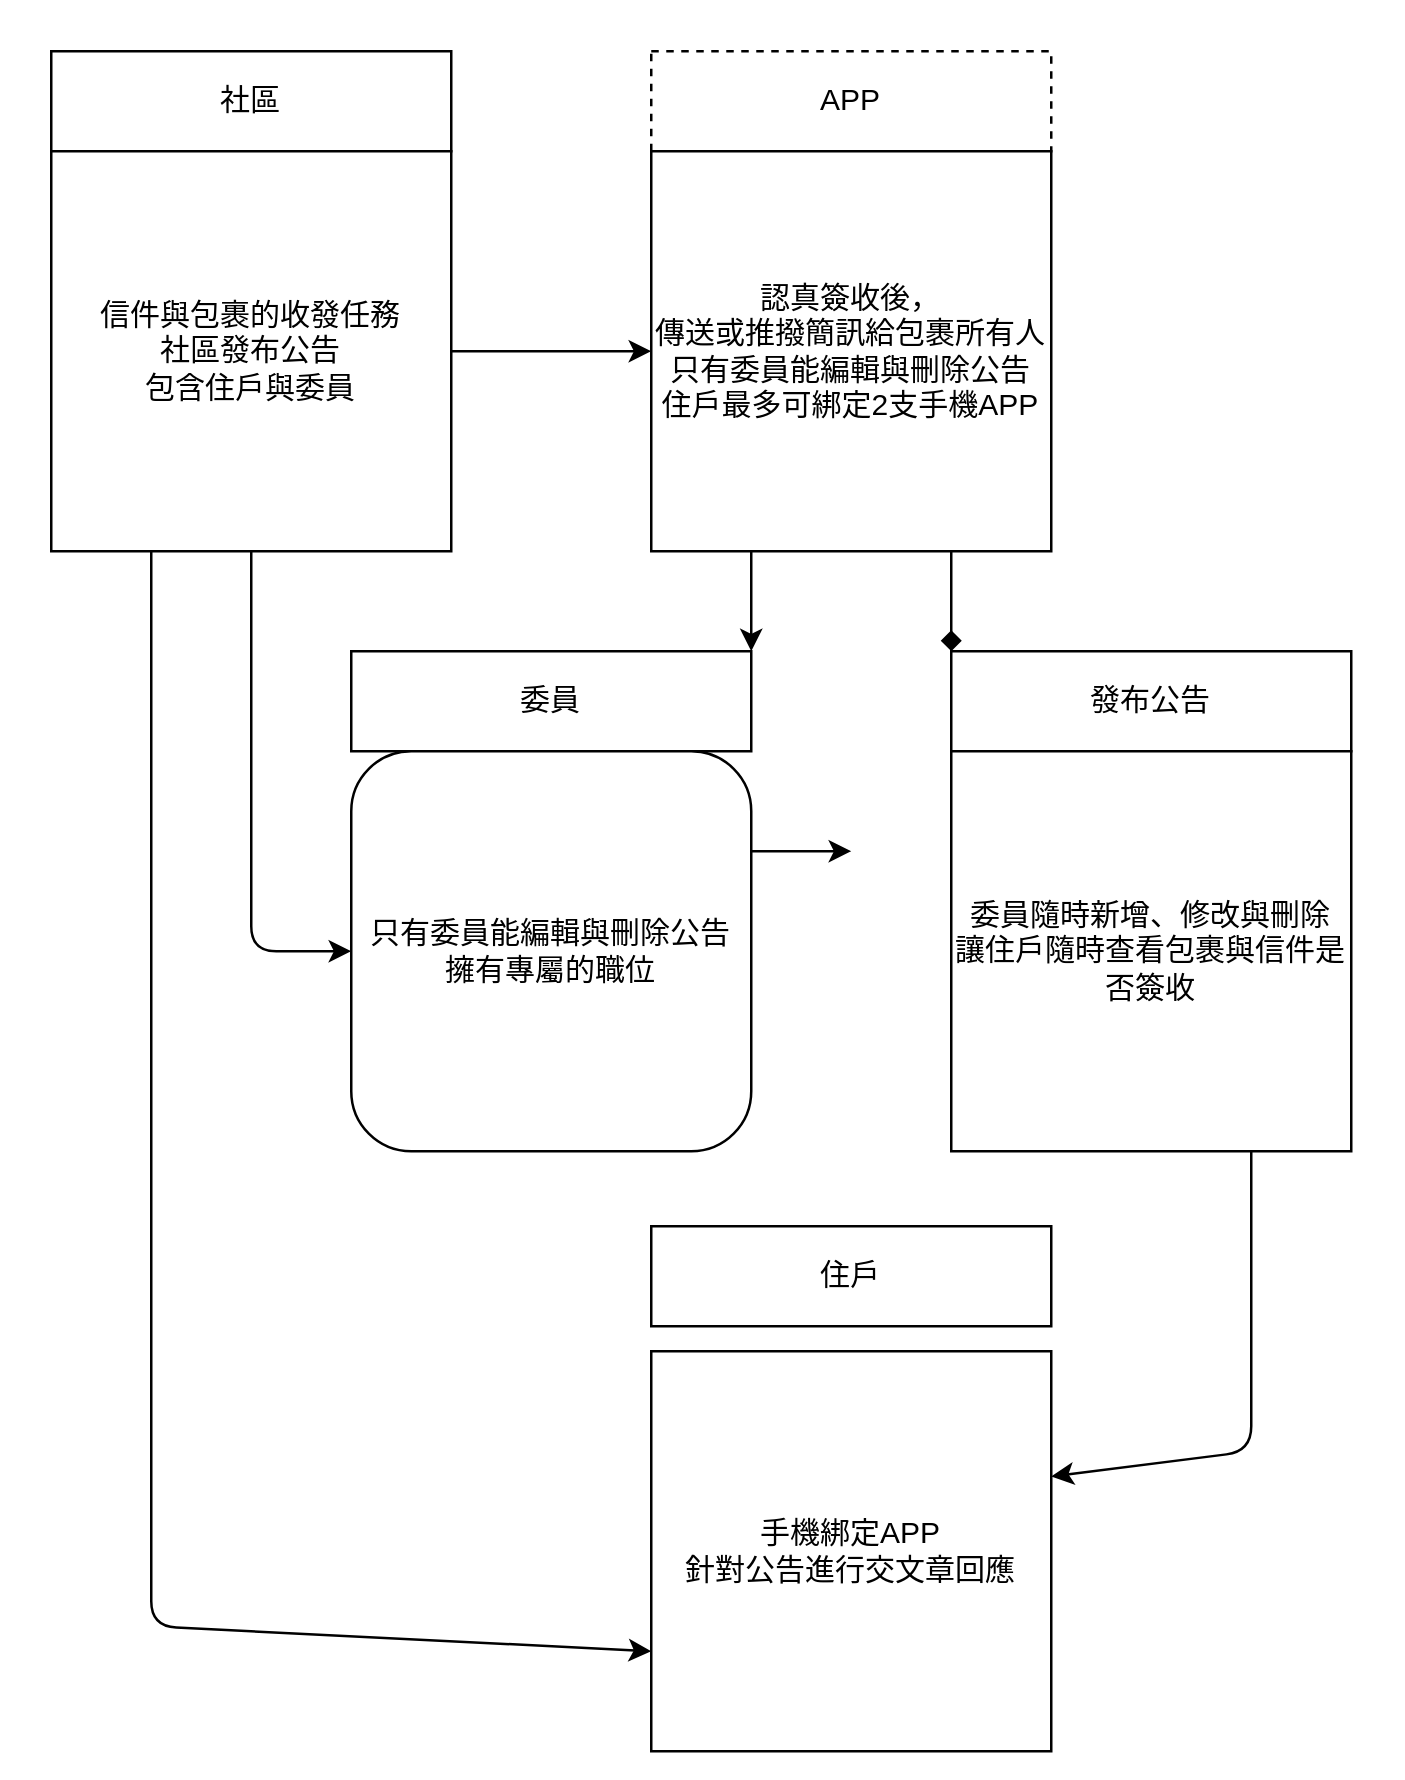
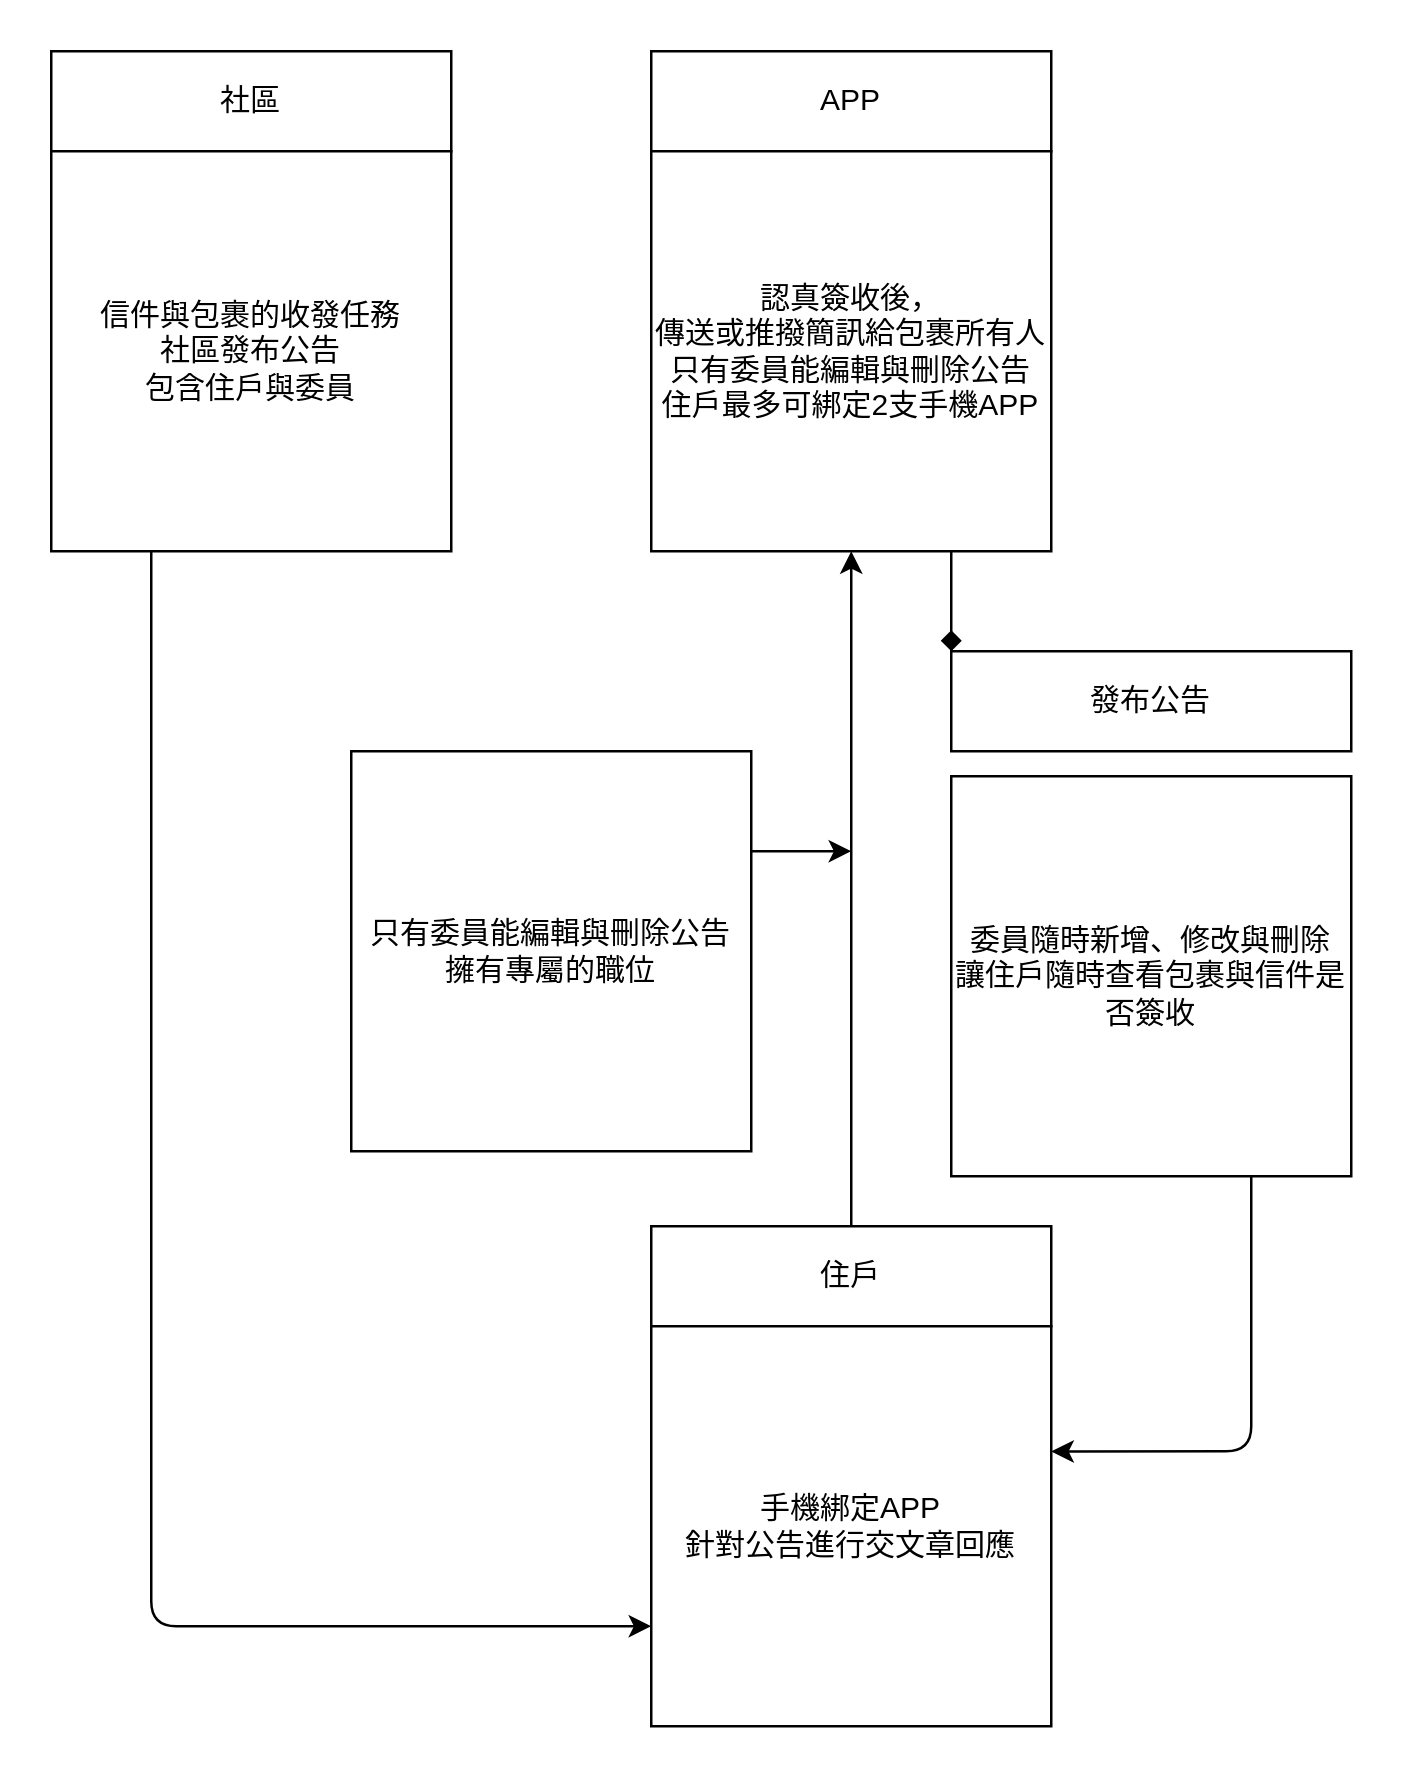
node "APP": style dashed -> solid
edge "信件與包裹的收發任務 社區發布公告 包含住戶與委員" -> "認真簽收後， 傳送或推撥簡訊給包裹所有人 只有委員能編輯與刪除公告 住戶最多可綁定2支手機APP": removed
edge "認真簽收後， 傳送或推撥簡訊給包裹所有人 只有委員能編輯與刪除公告 住戶最多可綁定2支手機APP" -> "委員": removed
node "委員": removed
edge "信件與包裹的收發任務 社區發布公告 包含住戶與委員" -> "只有委員能編輯與刪除公告 擁有專屬的職位": removed
edge "住戶" -> "認真簽收後， 傳送或推撥簡訊給包裹所有人 只有委員能編輯與刪除公告 住戶最多可綁定2支手機APP": added
node "只有委員能編輯與刪除公告 擁有專屬的職位": shape rounded rectangle -> rectangle
node "委員隨時新增、修改與刪除 讓住戶隨時查看包裹與信件是否簽收": moved (1151, 951) -> (1151, 976)
node "手機綁定APP 針對公告進行交文章回應": moved (851, 1551) -> (851, 1526)
